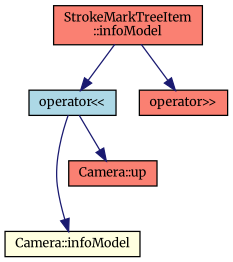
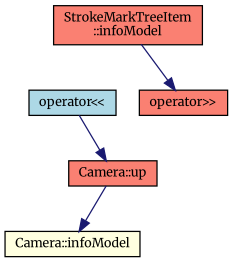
edge "StrokeMarkTreeItem ::infoModel" -> "operator<<": removed
edge "operator<<" -> "Camera::infoModel": now "Camera::up" -> "Camera::infoModel"
